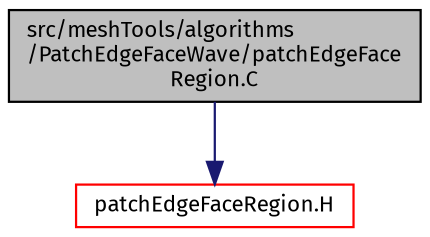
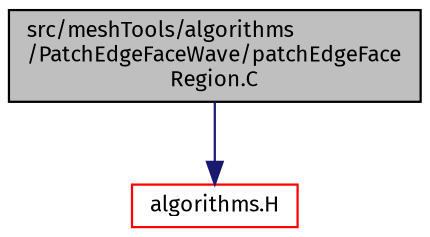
node "patchEdgeFaceRegion.H": label "patchEdgeFaceRegion.H" -> "algorithms.H"
